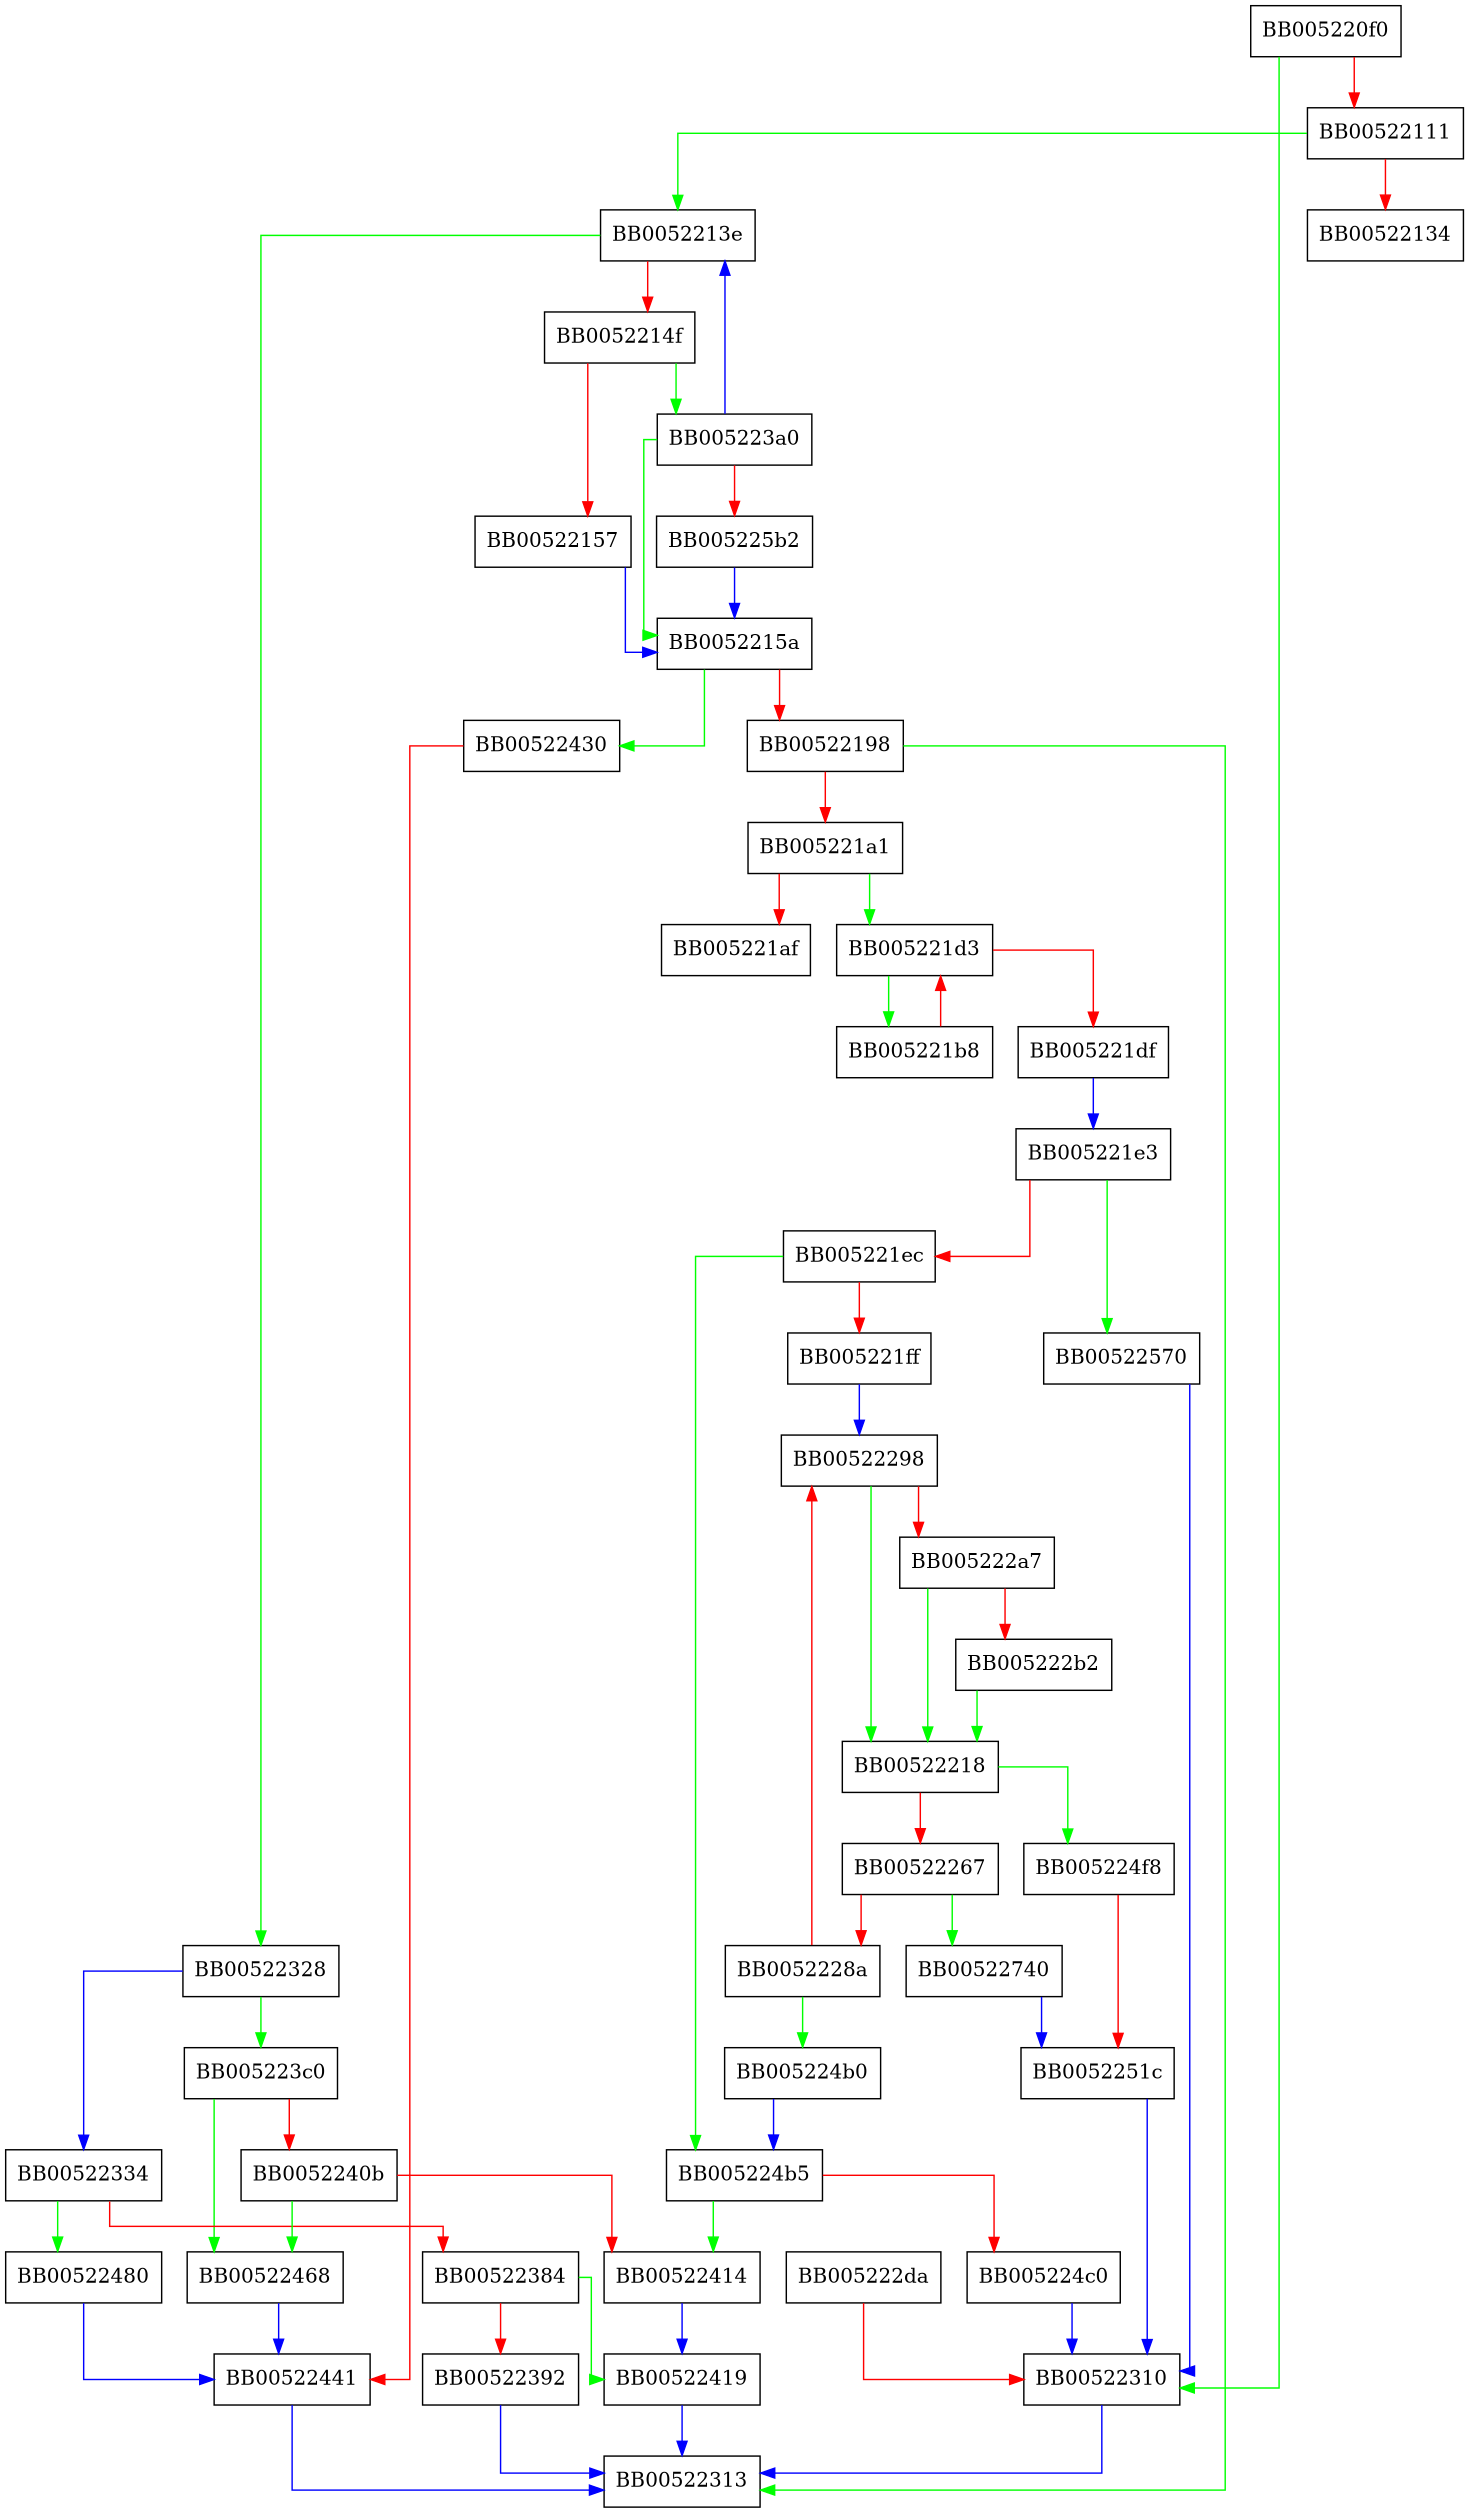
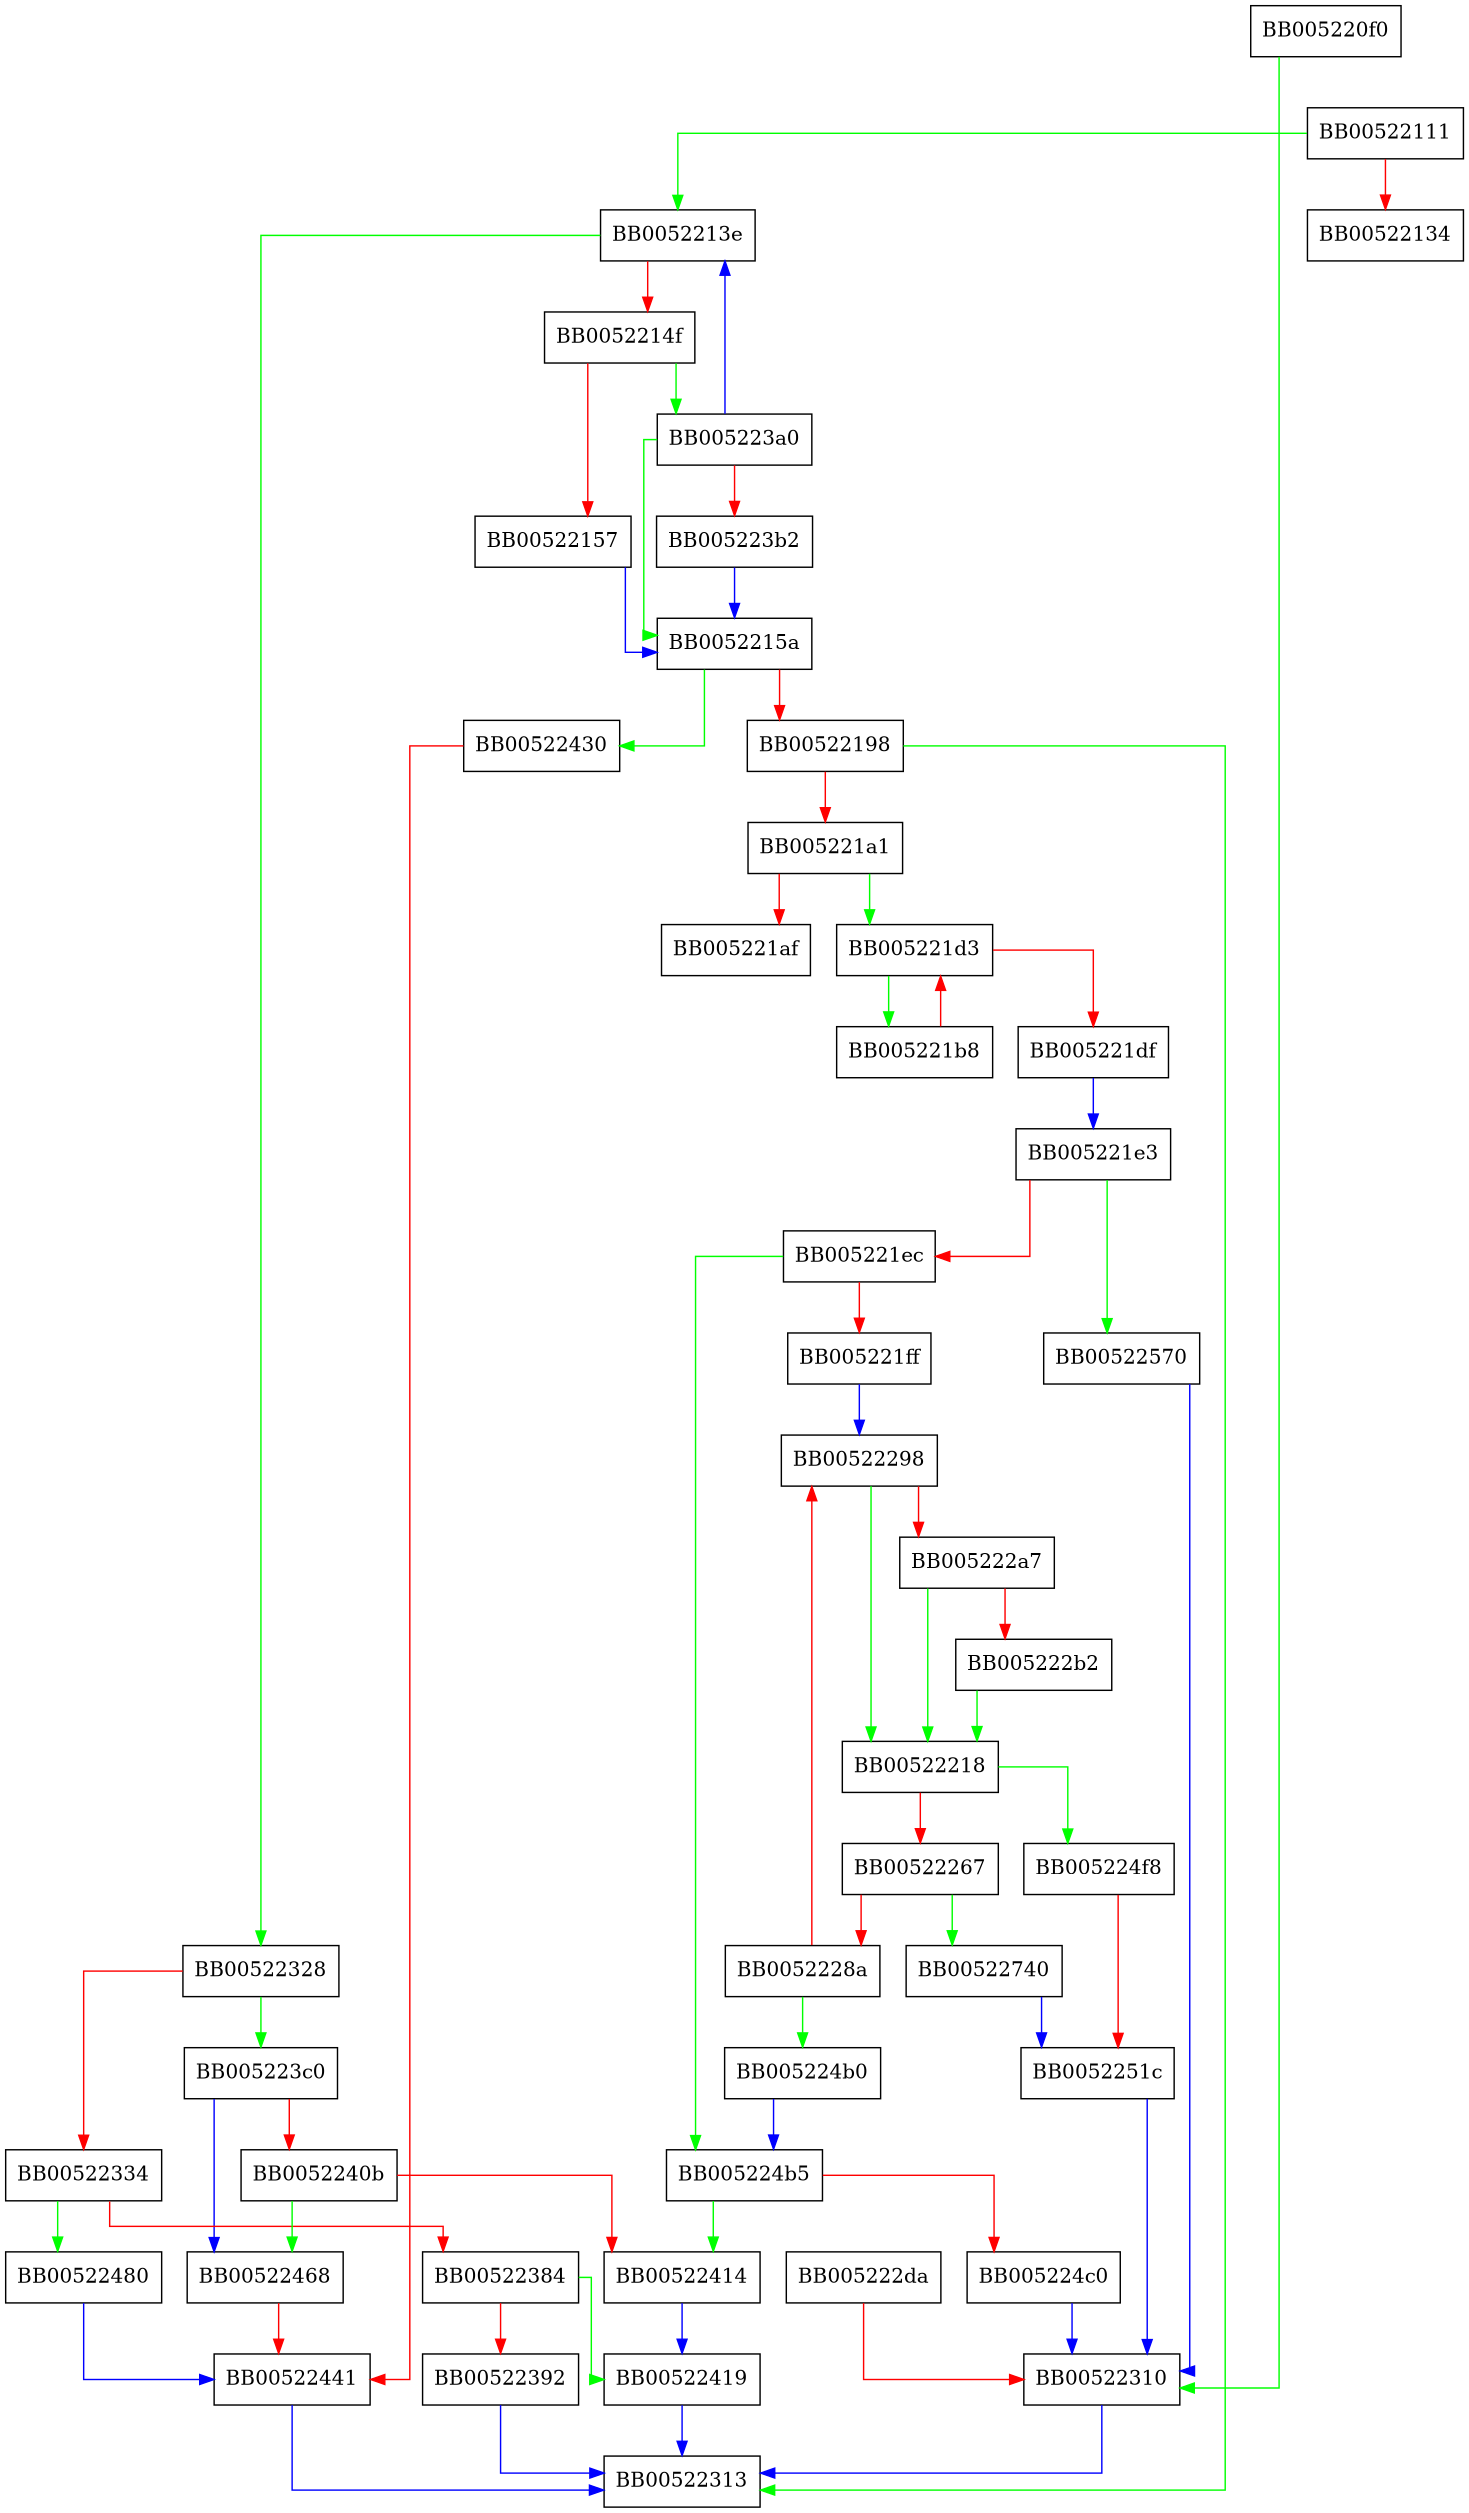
edge "BB005220f0" -> "BB00522111": removed
node "BB005225b2": label "BB005225b2" -> "BB005223b2"
edge "BB00522328" -> "BB00522334": color blue -> red
edge "BB005223c0" -> "BB00522468": color green -> blue
edge "BB00522468" -> "BB00522441": color blue -> red
